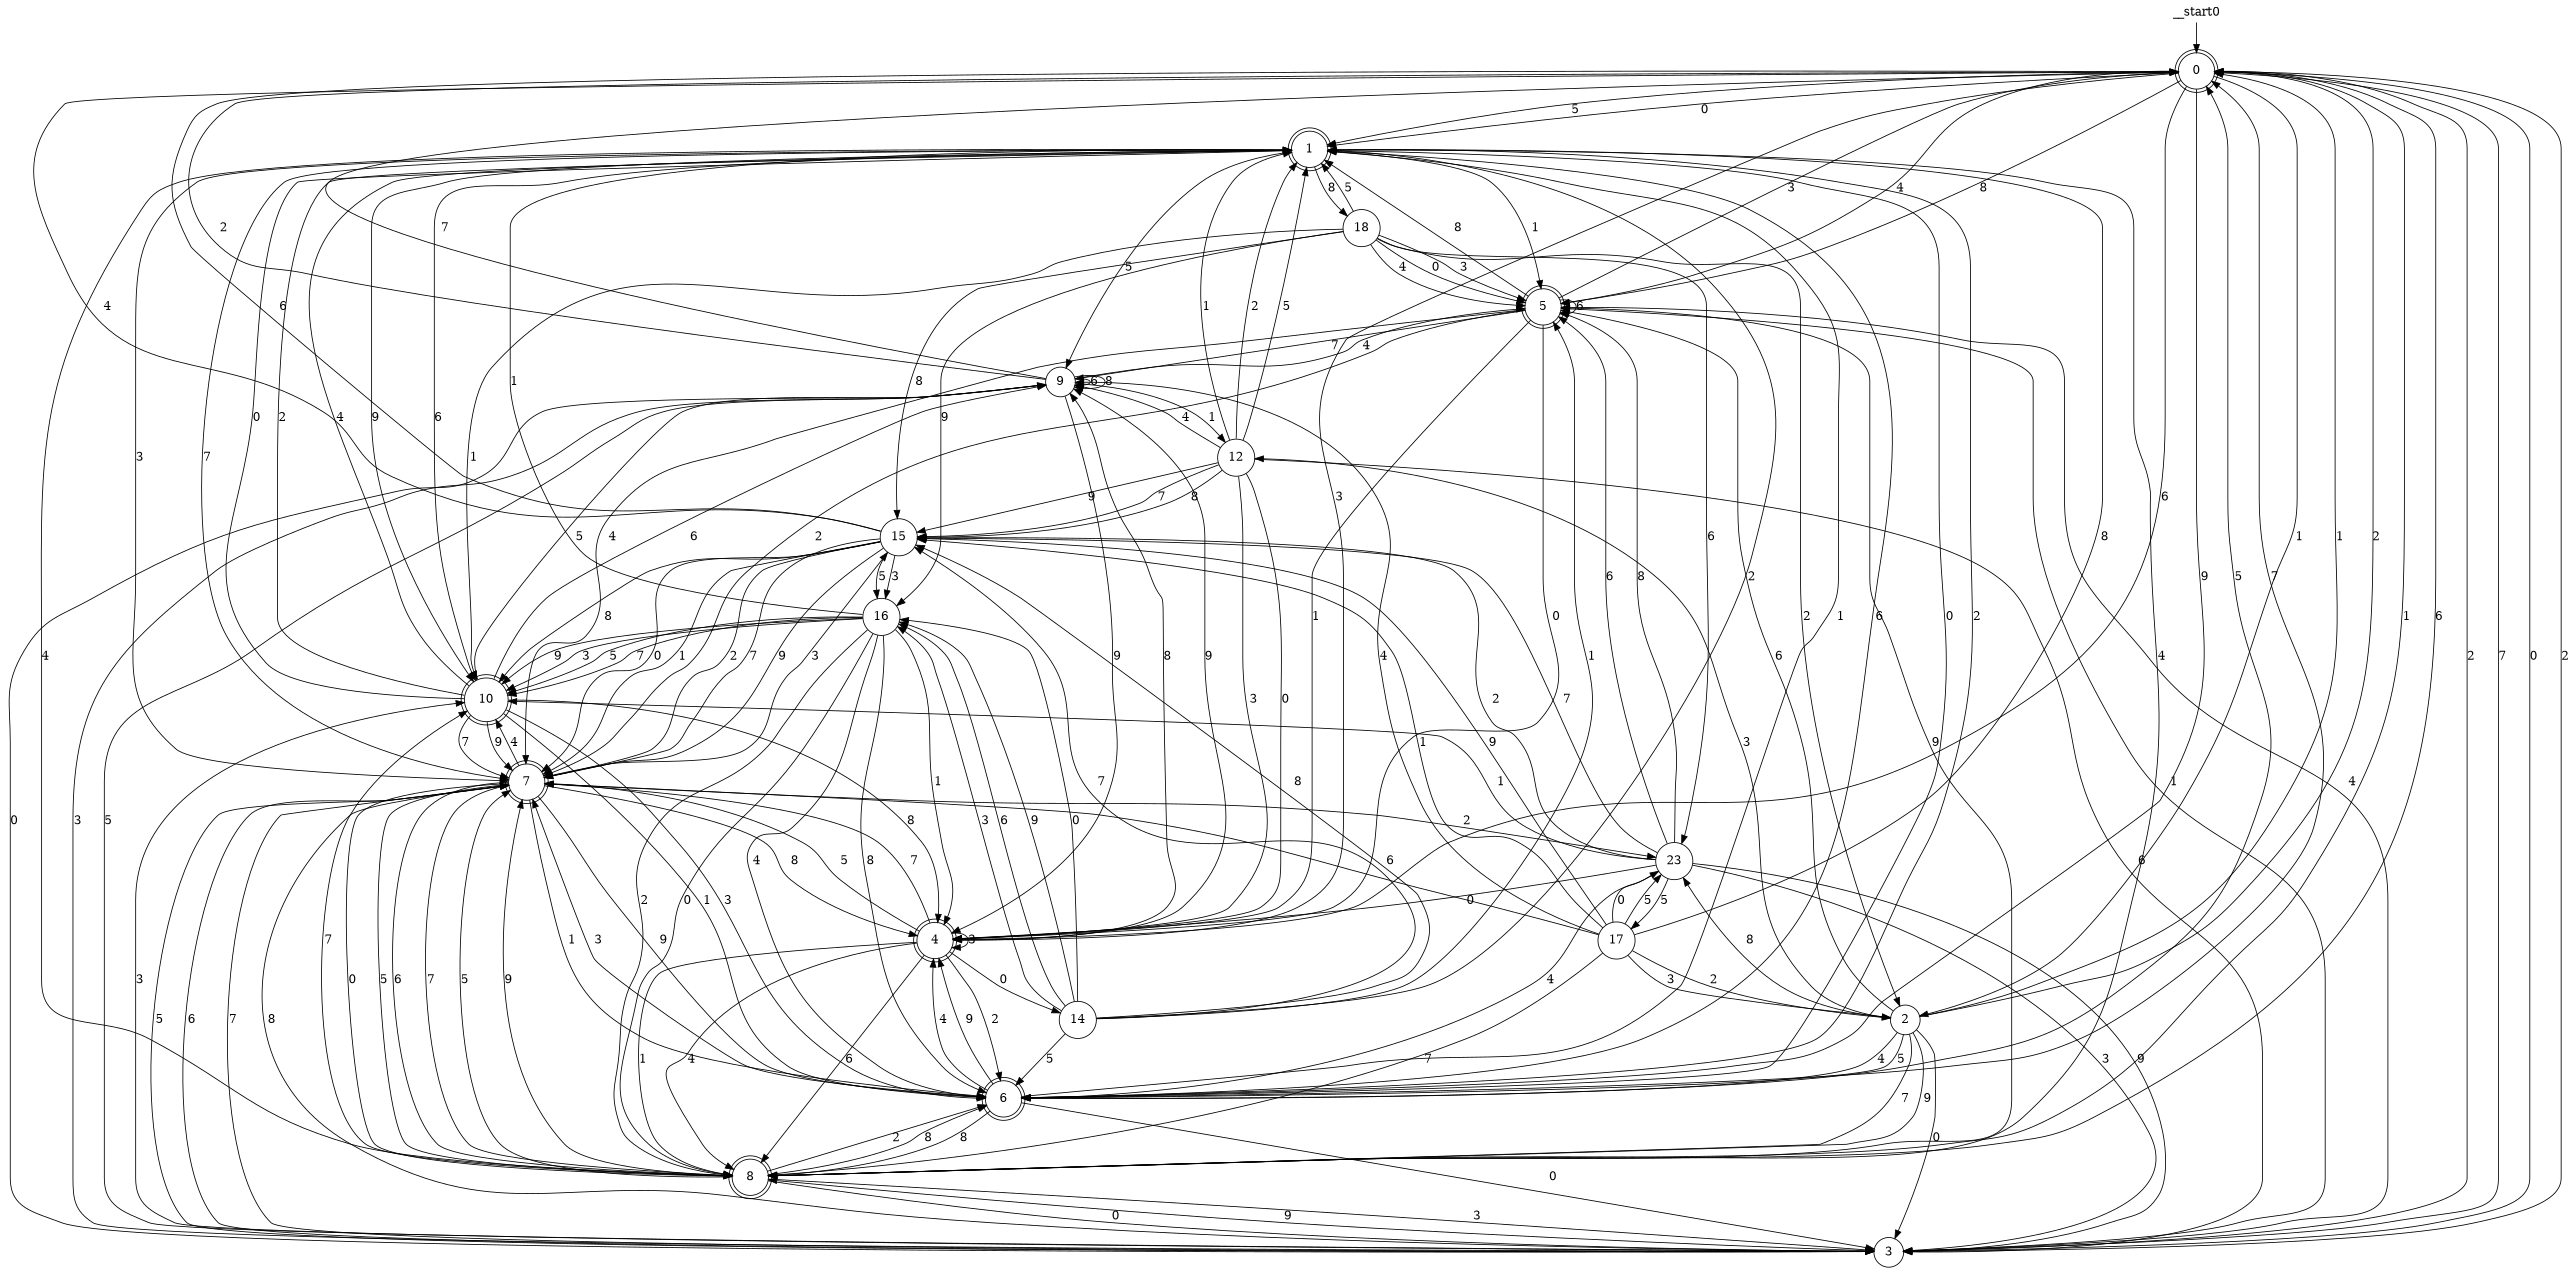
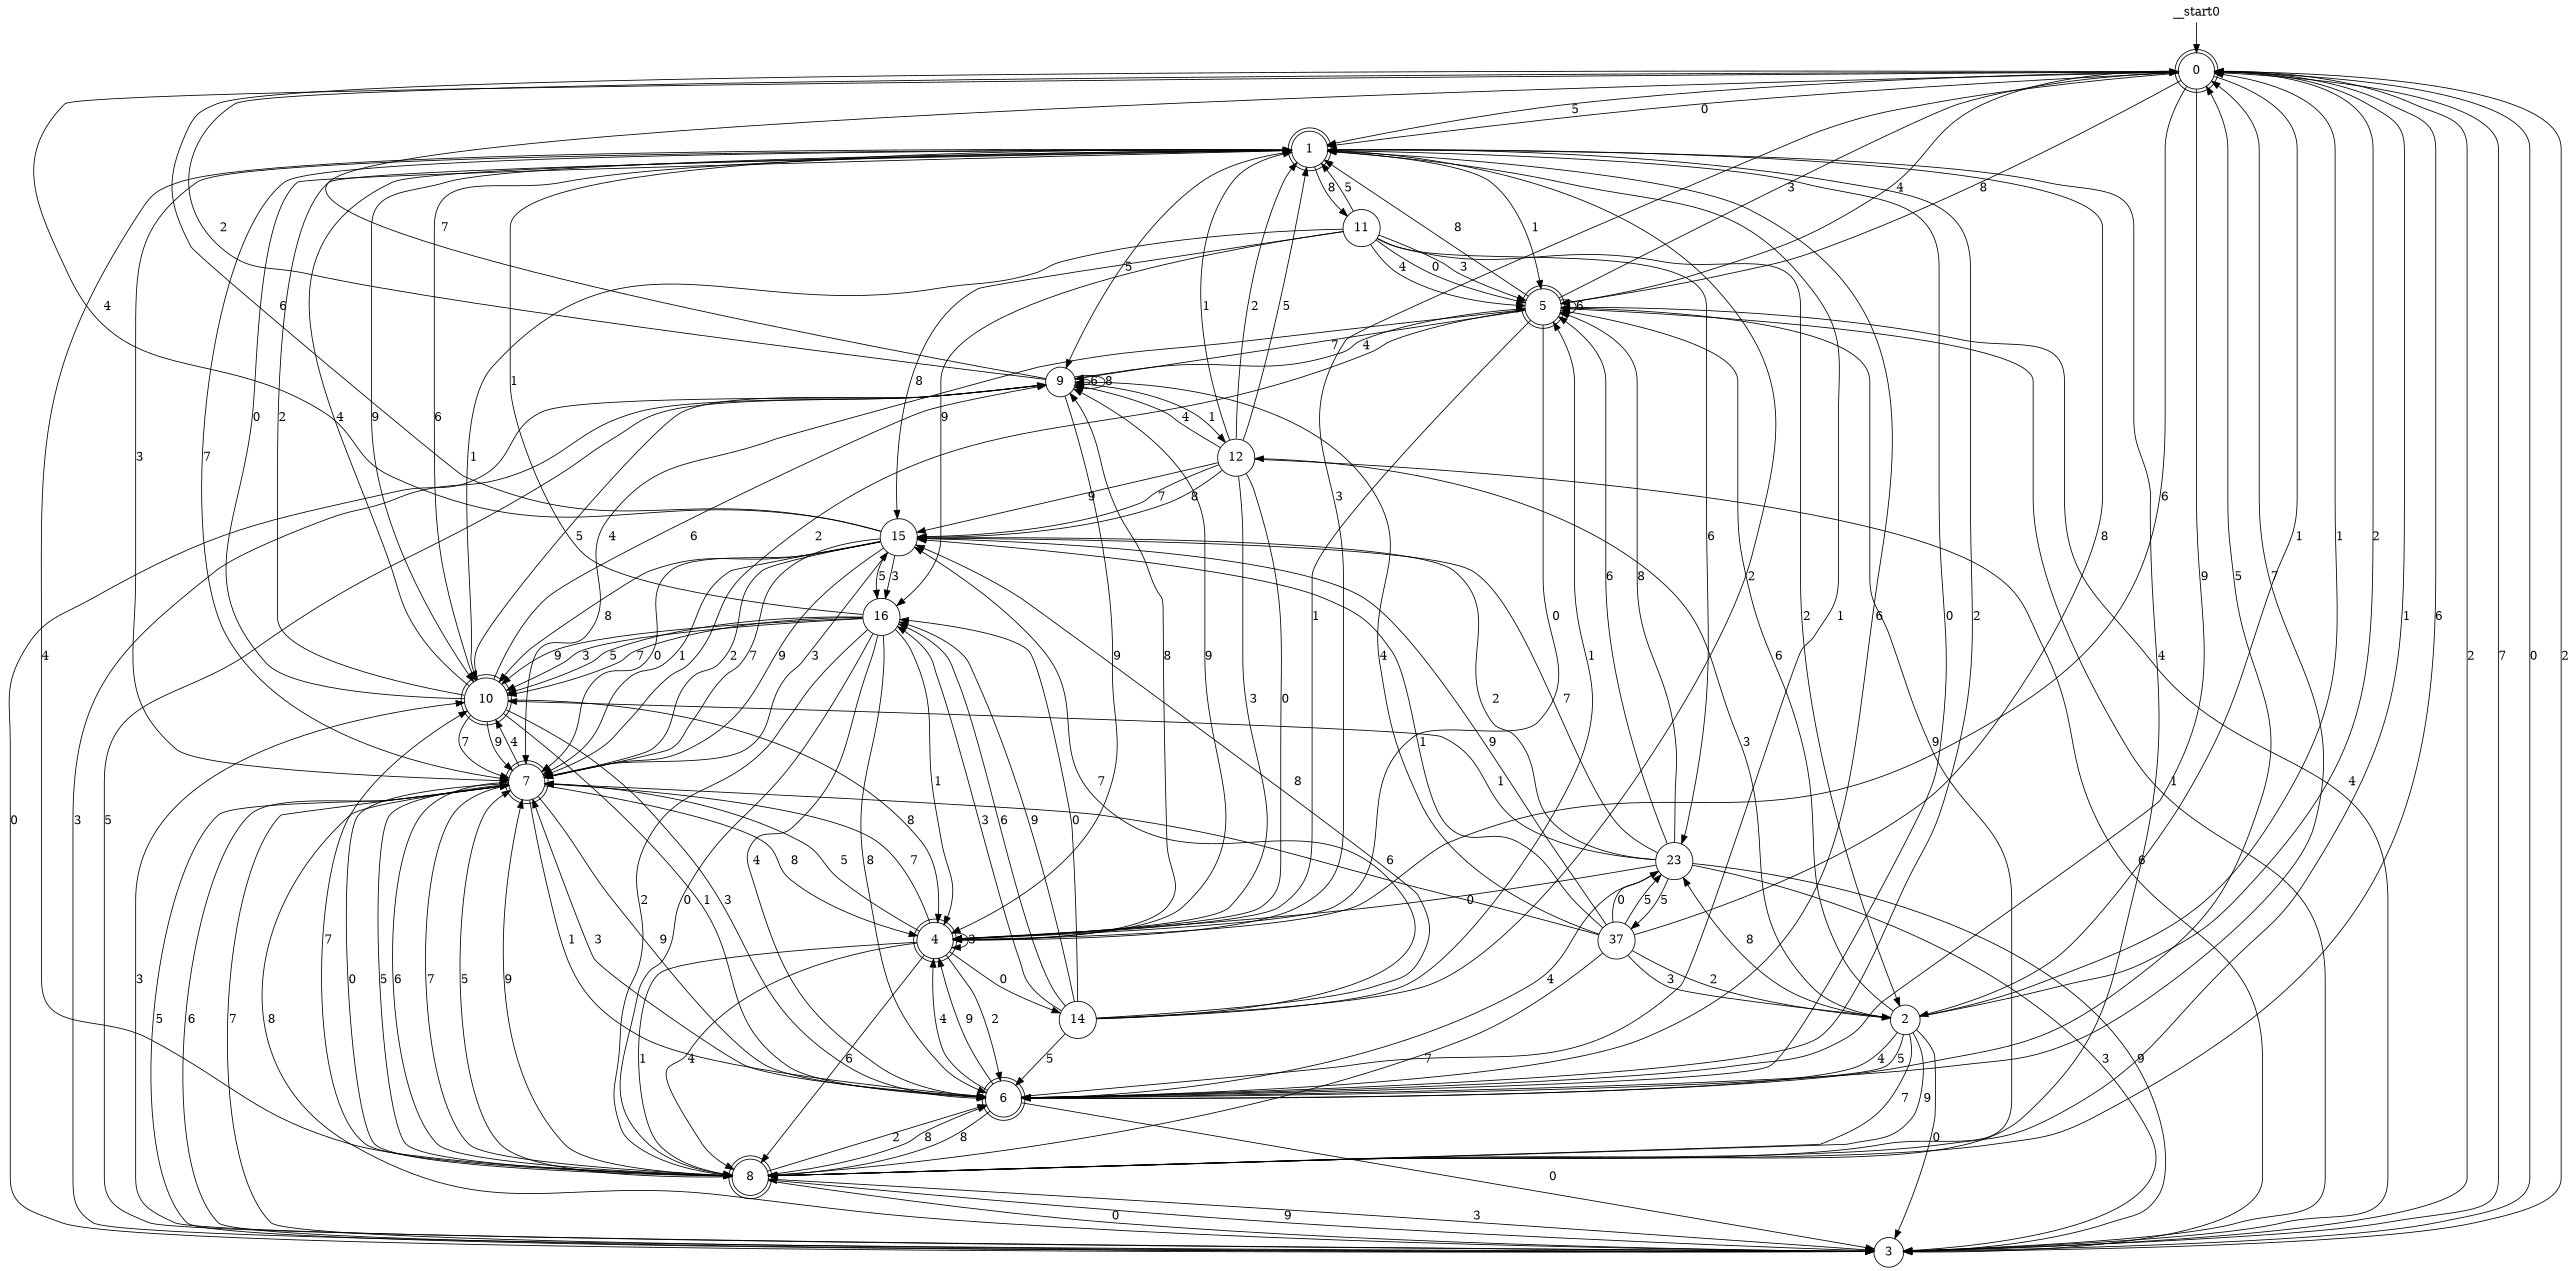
node "18": label "18" -> "11"
edge "7" -> "23": removed, label "2"
node "17": label "17" -> "37"
